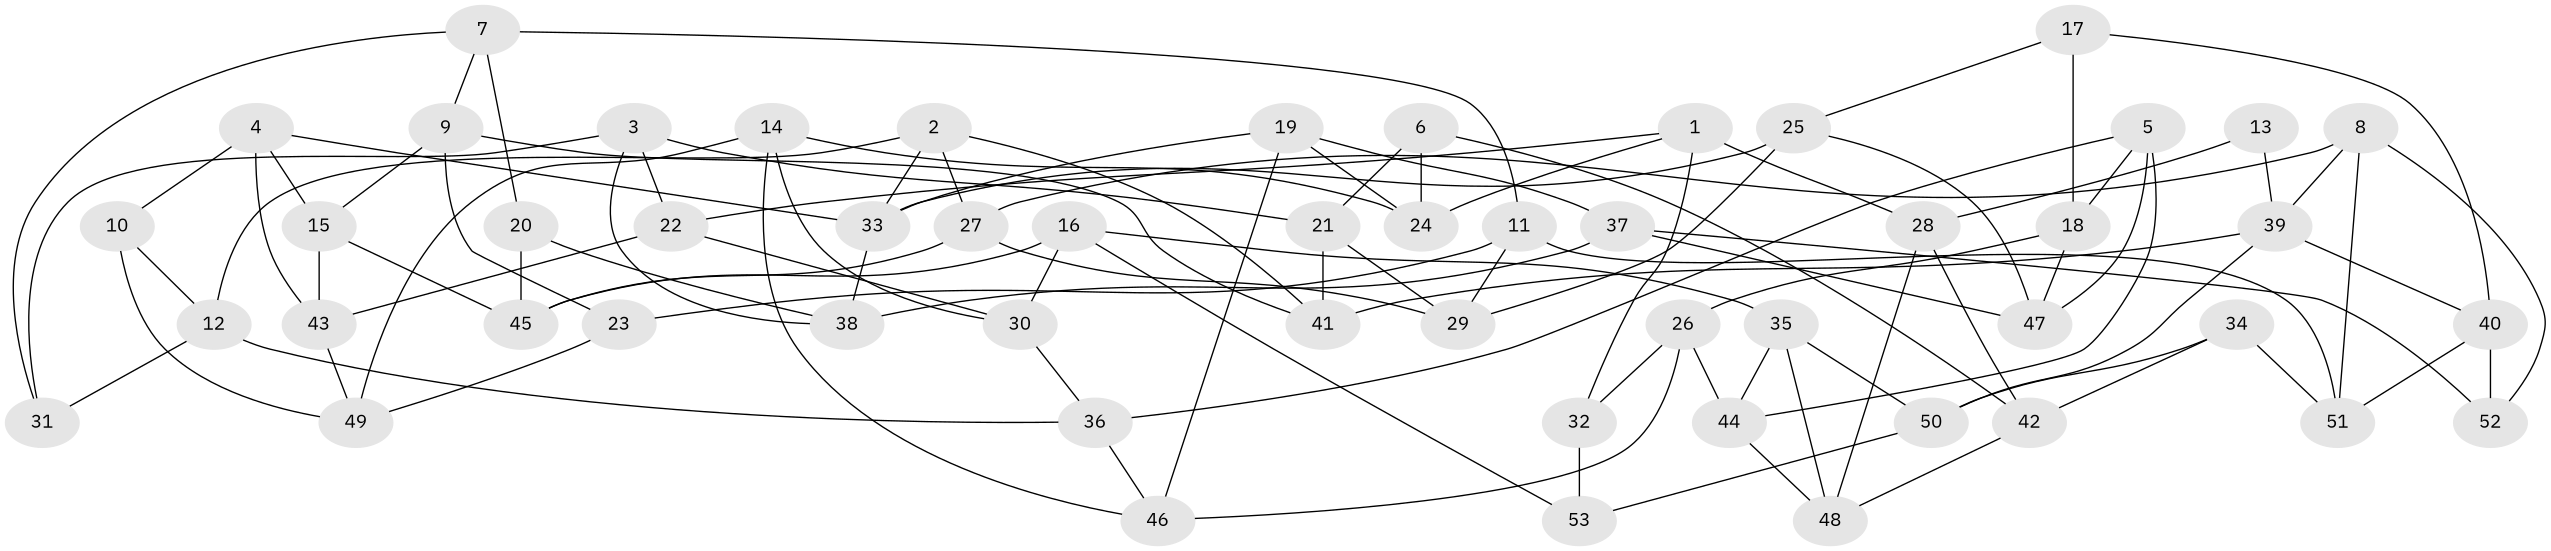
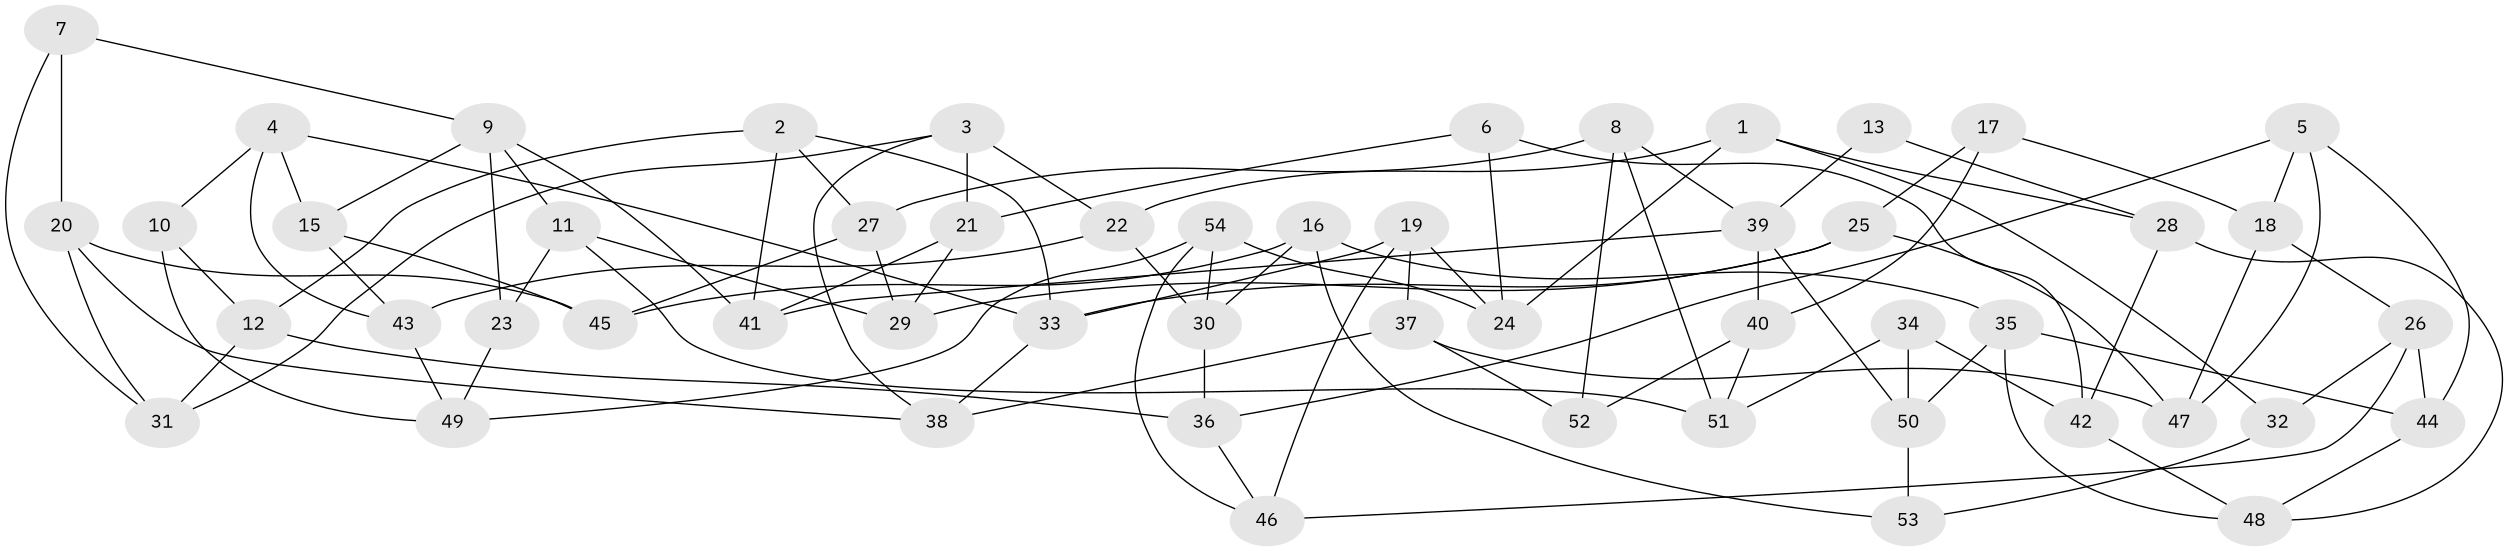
edge "7" -- "11": now "9" -- "11"
node "14": label "14" -> "54"
edge "20" -- "31": added
